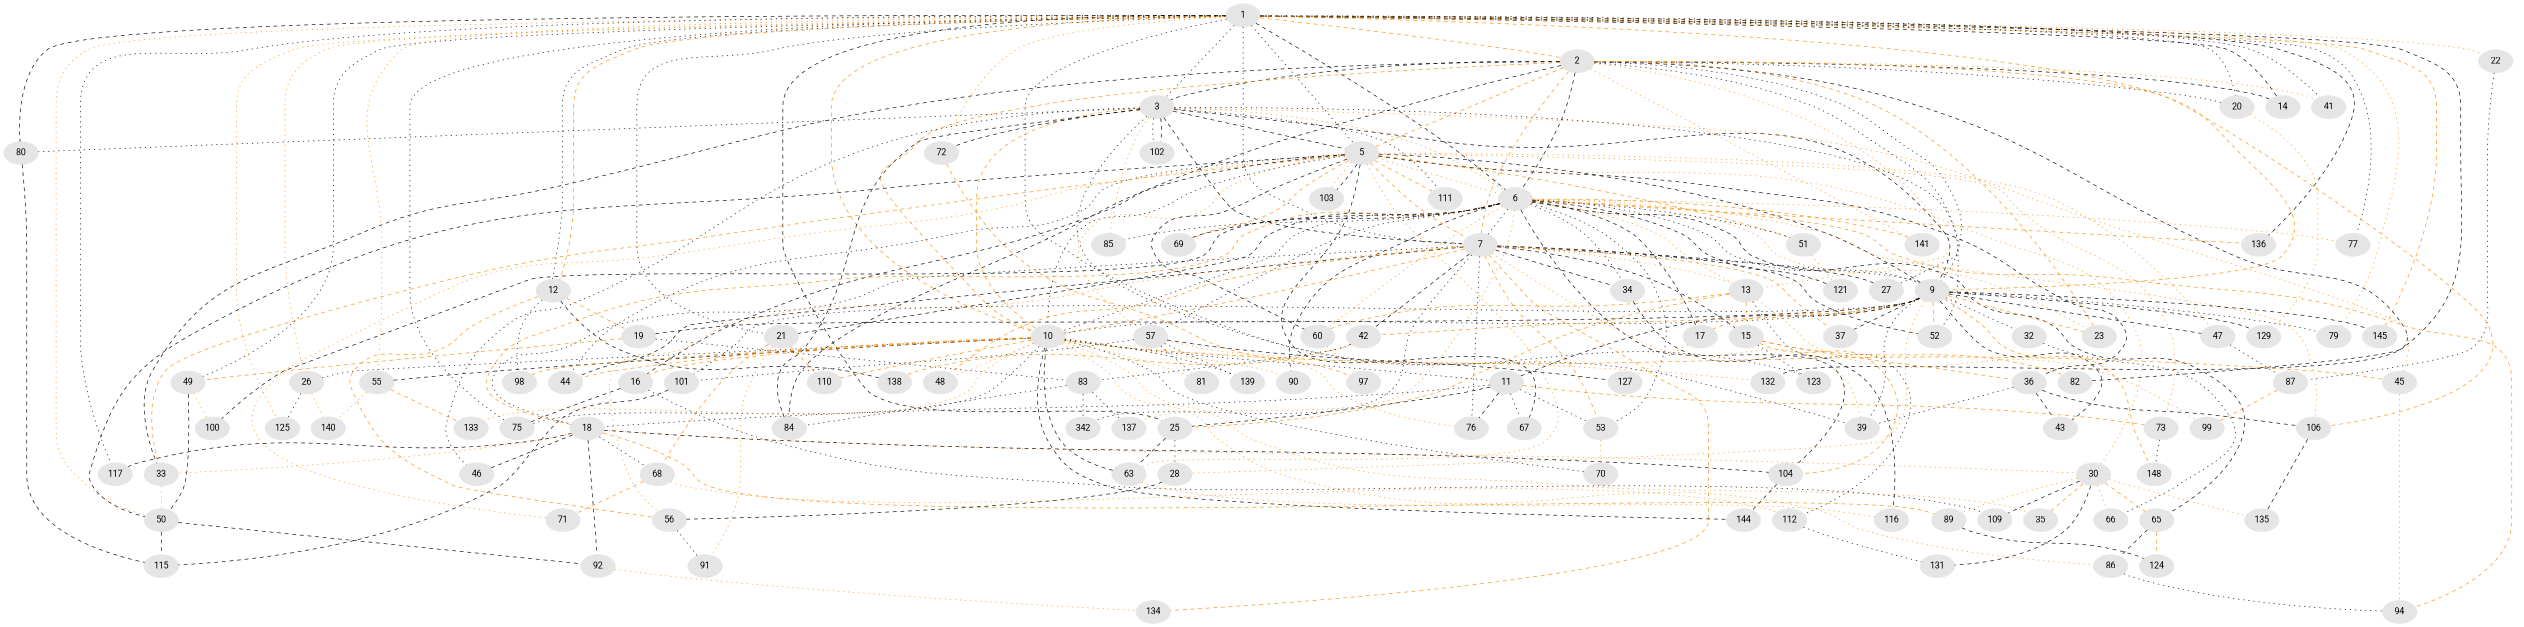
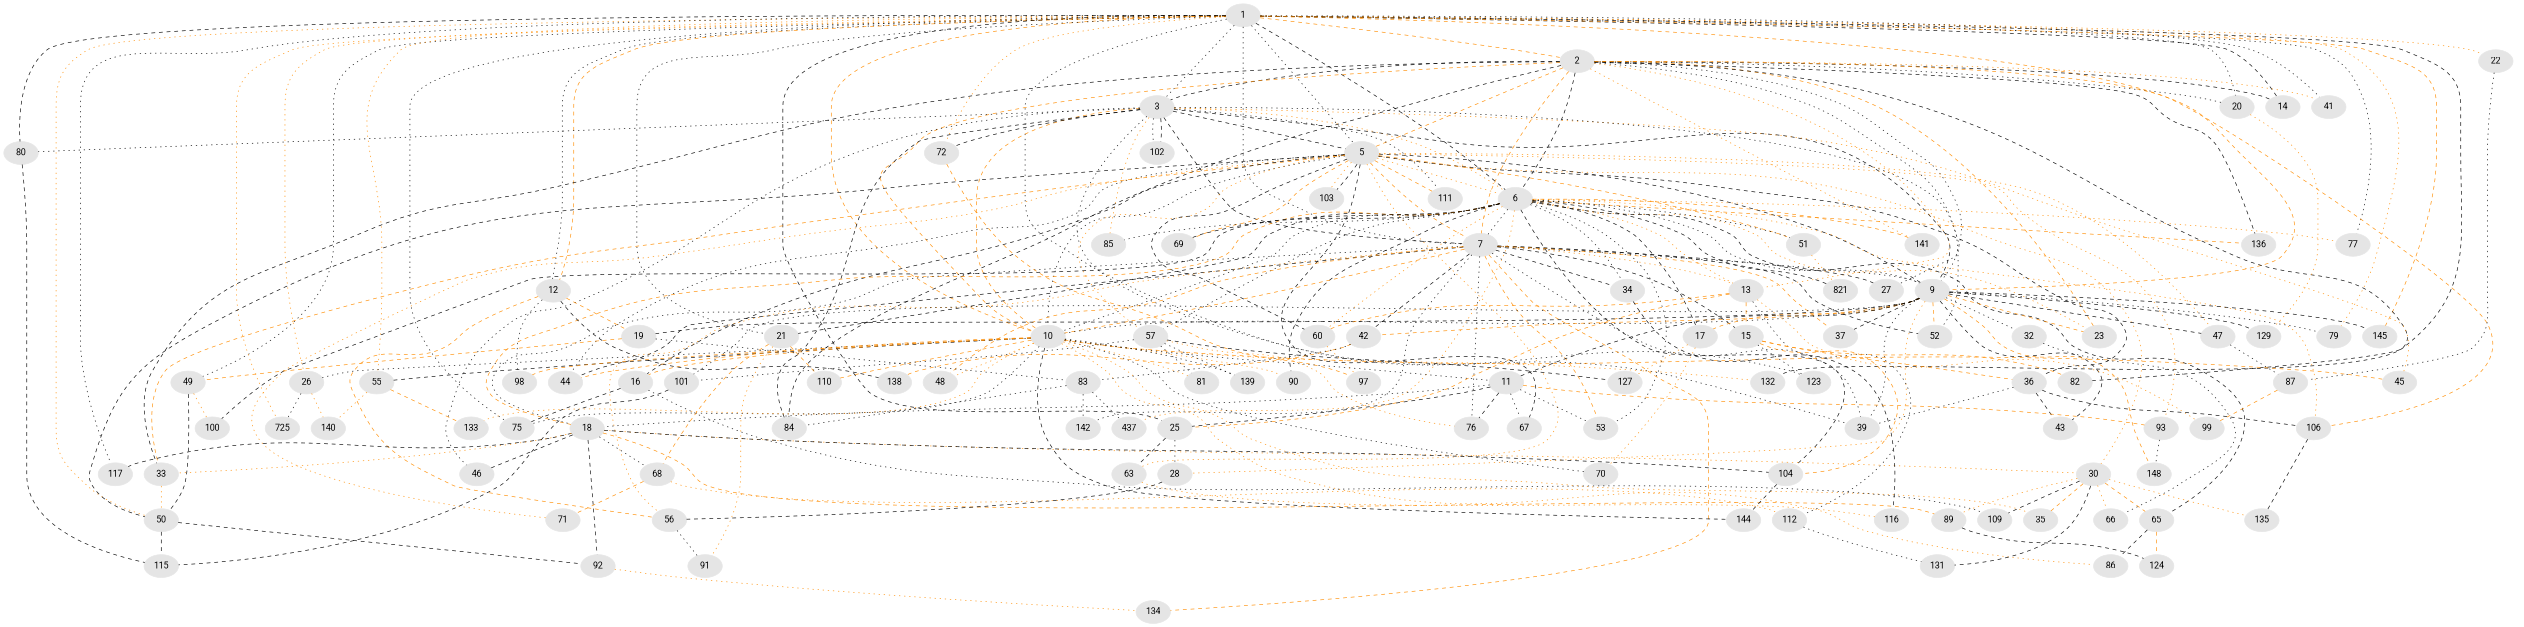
edge "1" -- "136": now "2" -- "136"
node "121": label "121" -> "821"
edge "7" -- "39": color darkorange -> black
edge "10" -- "63": removed
node "125": label "125" -> "725"
node "342": label "342" -> "142"
node "137": label "137" -> "437"
node "73": label "73" -> "93"
edge "53" -- "70": now "17" -- "70"
node "94": removed
